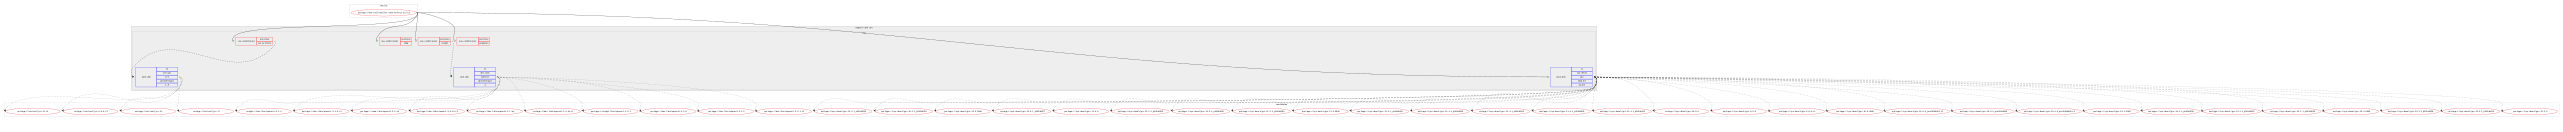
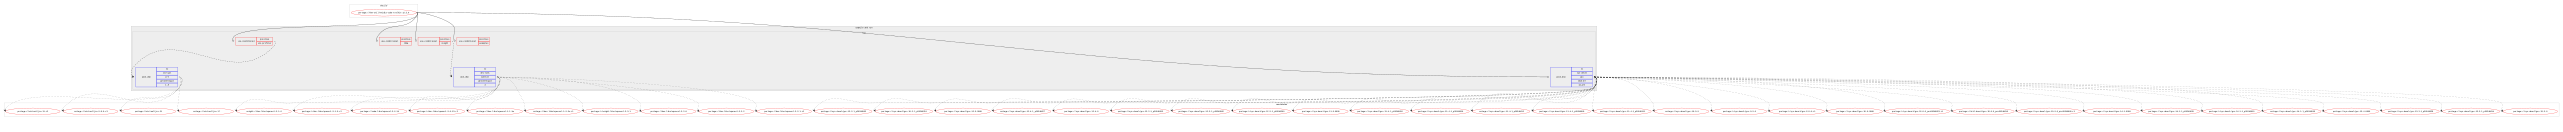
node "portage://dev-util/smaller-cuda-toolkit-12.5.0": label "portage://dev-util/smaller-cuda-toolkit-12.5.0" -> "portage://dev-util/nvidia-cuda-toolkit-12.5.0"
node "portage://sys-devel/gcc-15.0.0_pre20240616": label "portage://sys-devel/gcc-15.0.0_pre20240616" -> "portage://util-devel/gcc-15.0.0_pre20240616"
